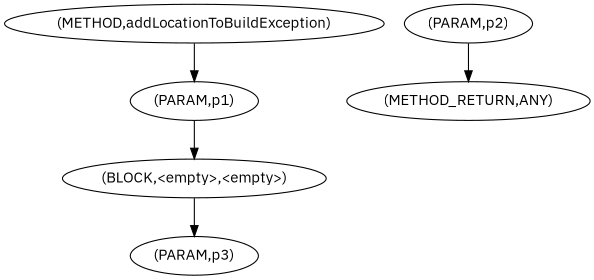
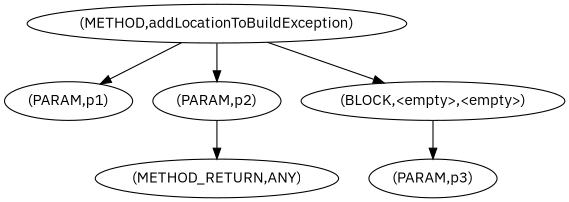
edge "(METHOD,addLocationToBuildException)" -> "(PARAM,p2)": added
edge "(PARAM,p1)" -> "(BLOCK,<empty>,<empty>)": now "(METHOD,addLocationToBuildException)" -> "(BLOCK,<empty>,<empty>)"
